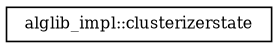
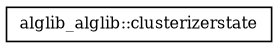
node "alglib_impl::clusterizerstate": label "alglib_impl::clusterizerstate" -> "alglib_alglib::clusterizerstate"
